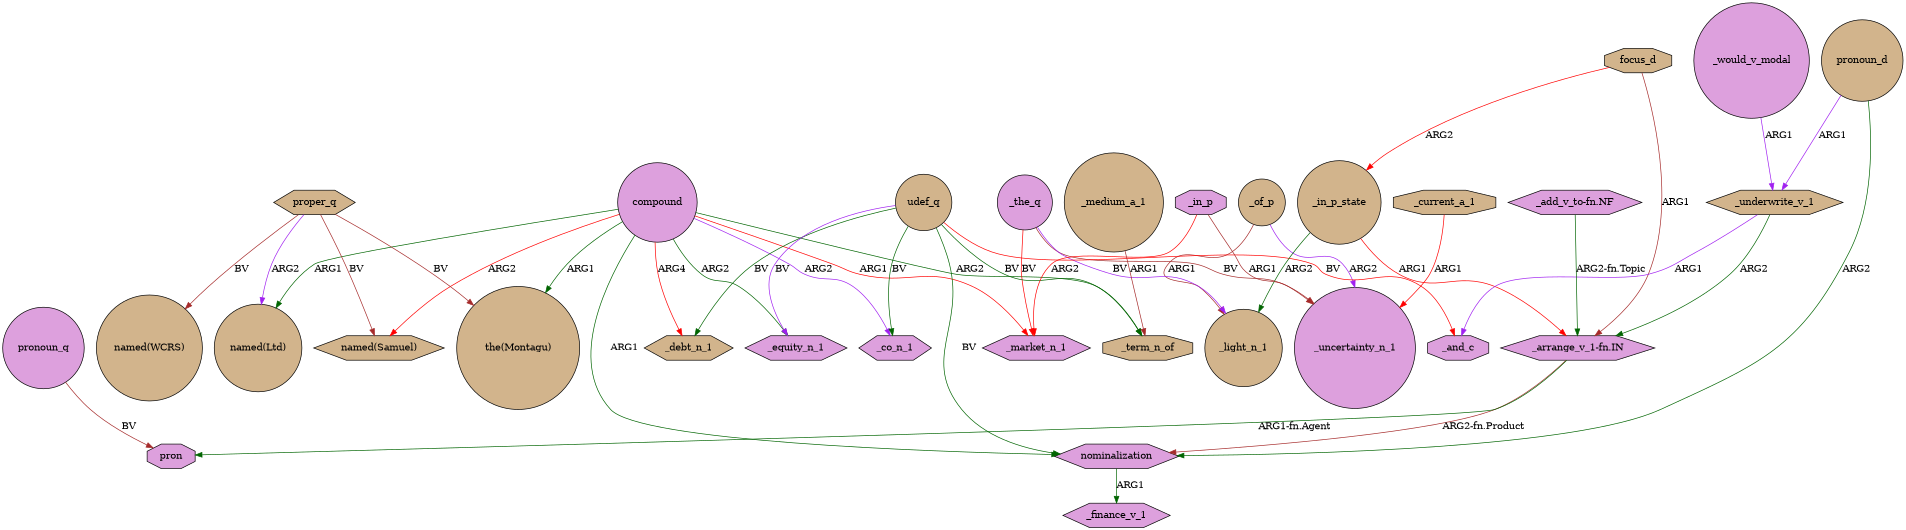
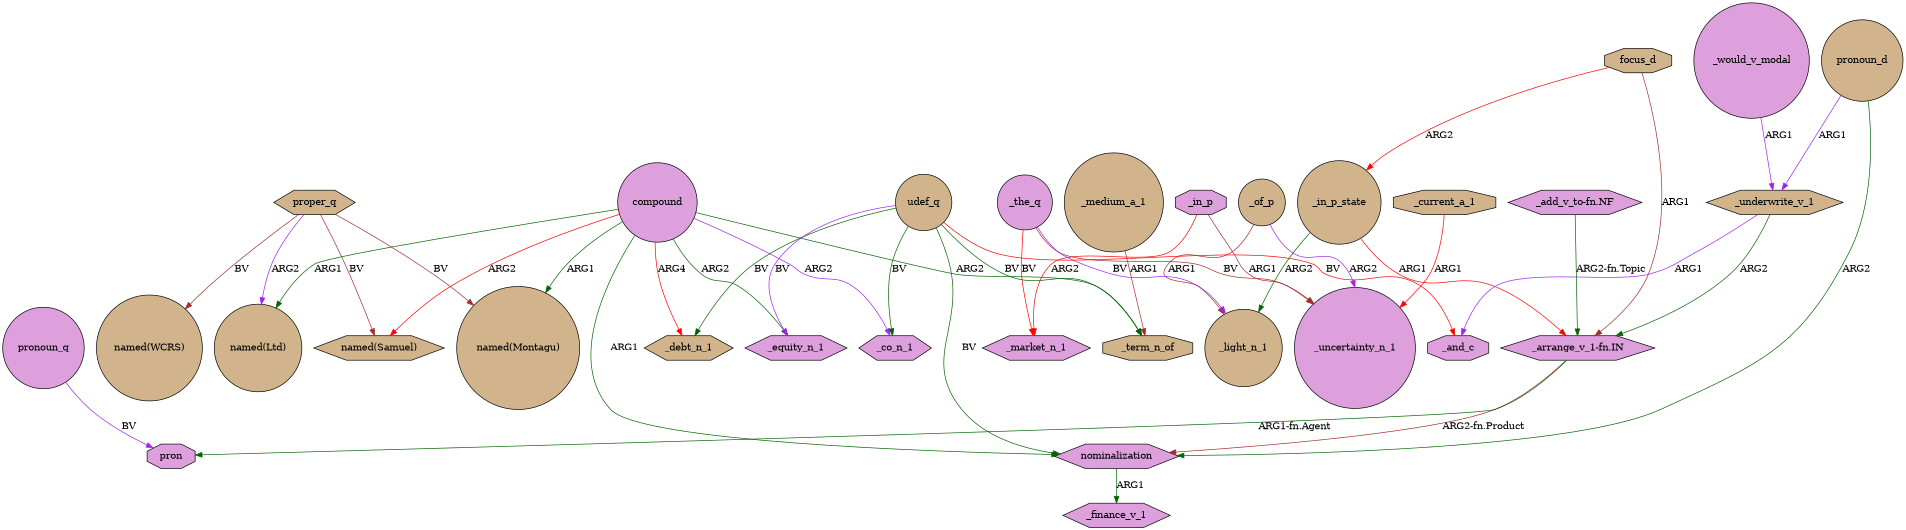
edge "compound" -> "_market_n_1": removed, label "ARG1"
node "the(Montagu)": label "the(Montagu)" -> "named(Montagu)"
edge "pronoun_q" -> "pron": color brown -> purple
